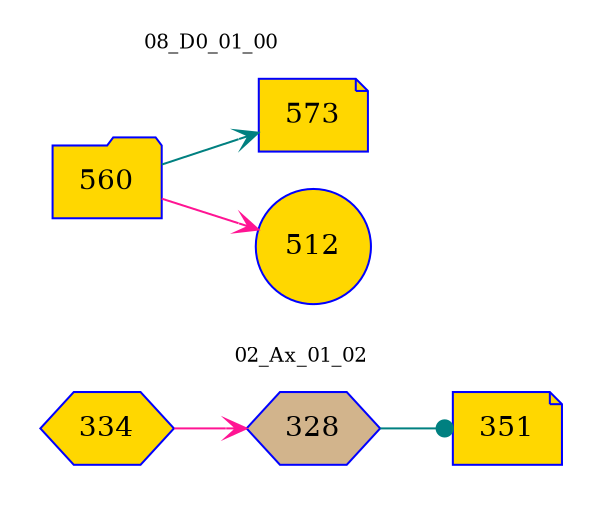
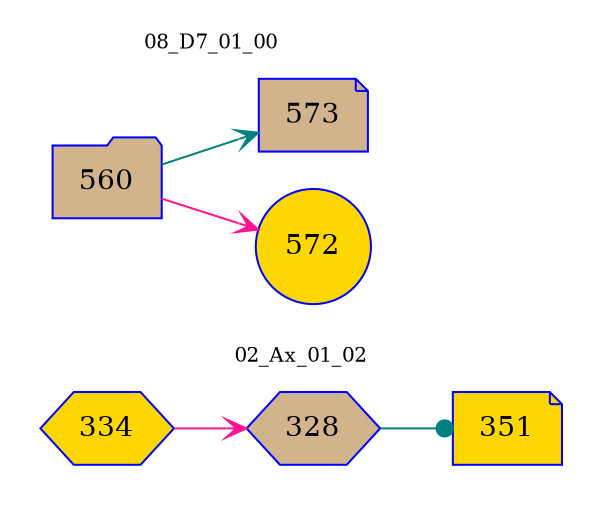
cluster "08_D0_01_00": label "08_D0_01_00" -> "08_D7_01_00"
node "573": fillcolor gold -> tan
node "560": fillcolor gold -> tan
node "512": label "512" -> "572"
